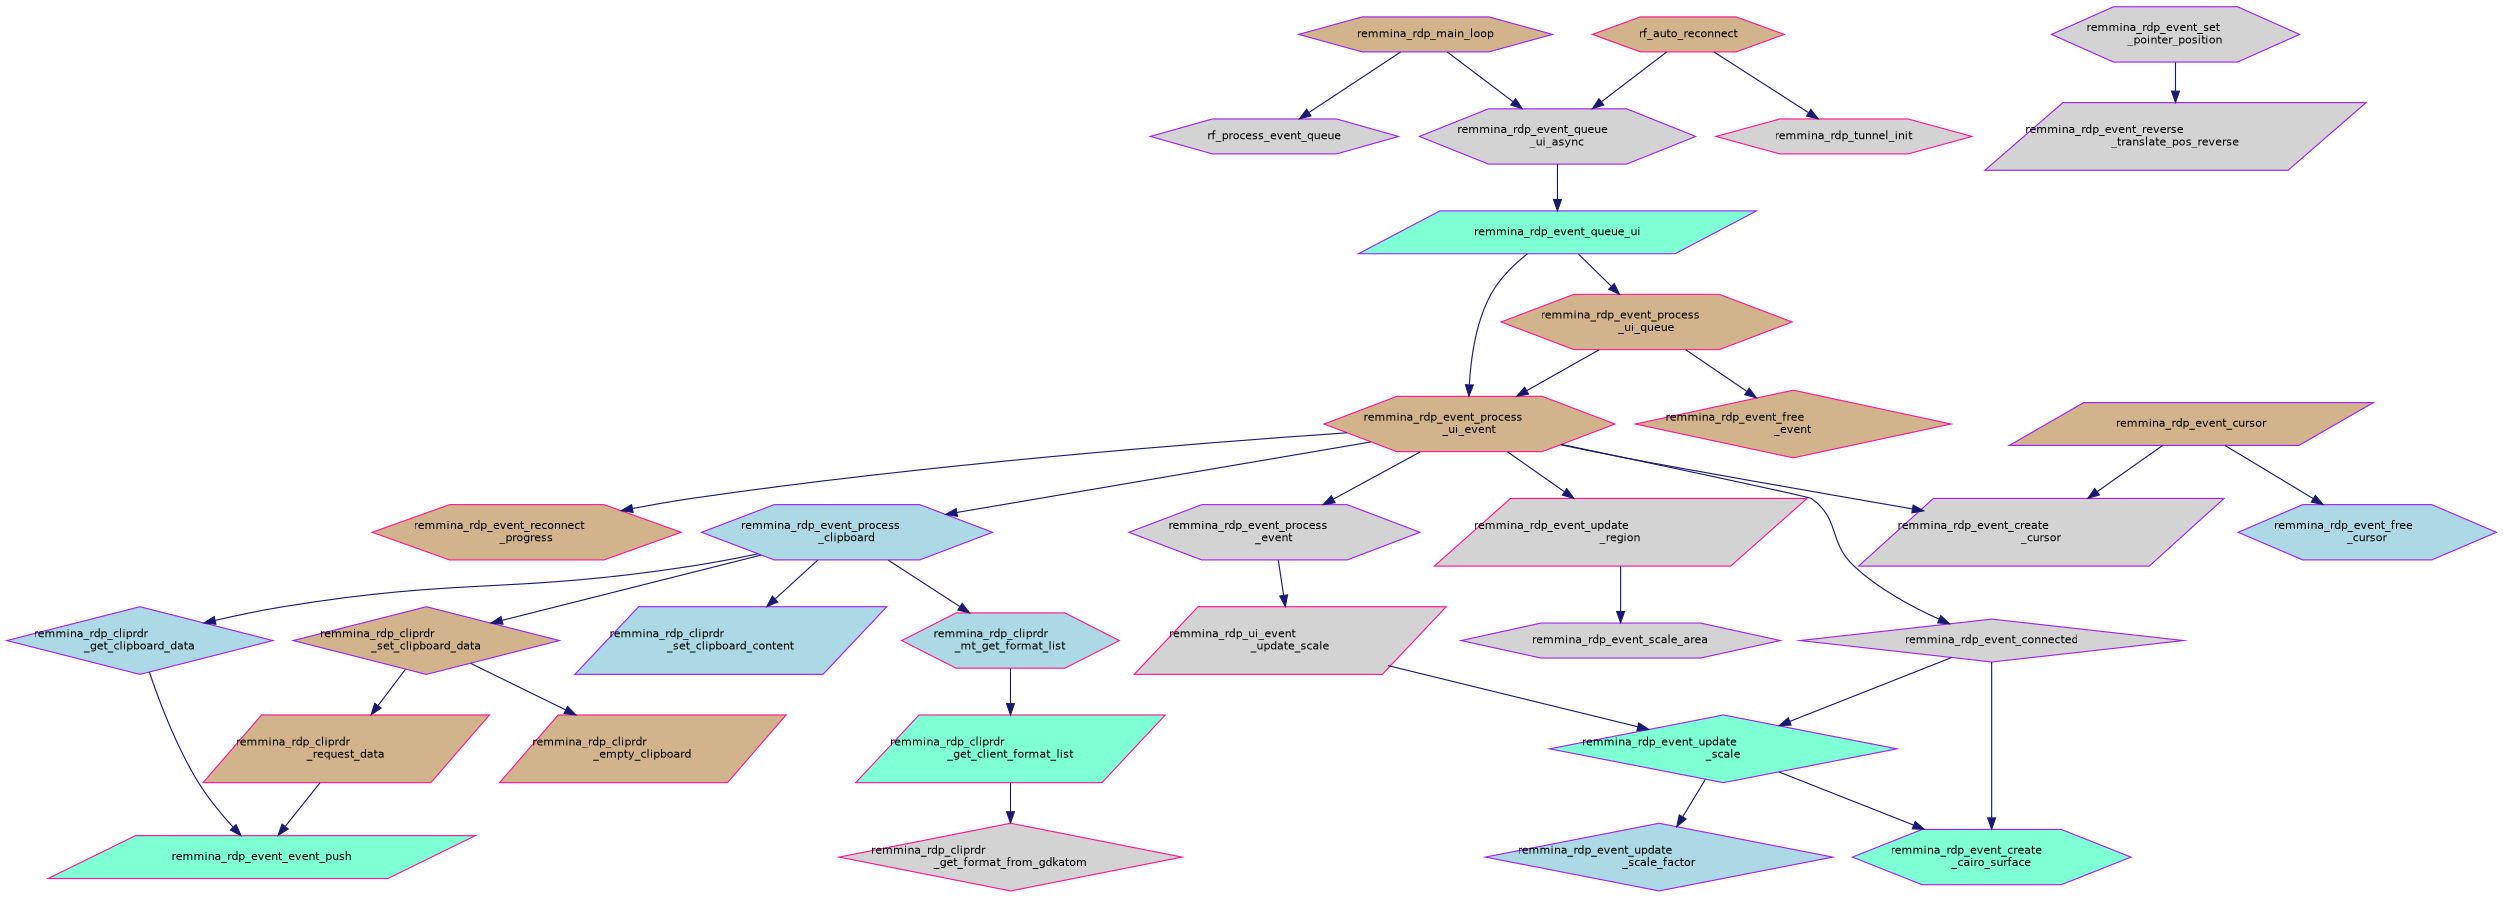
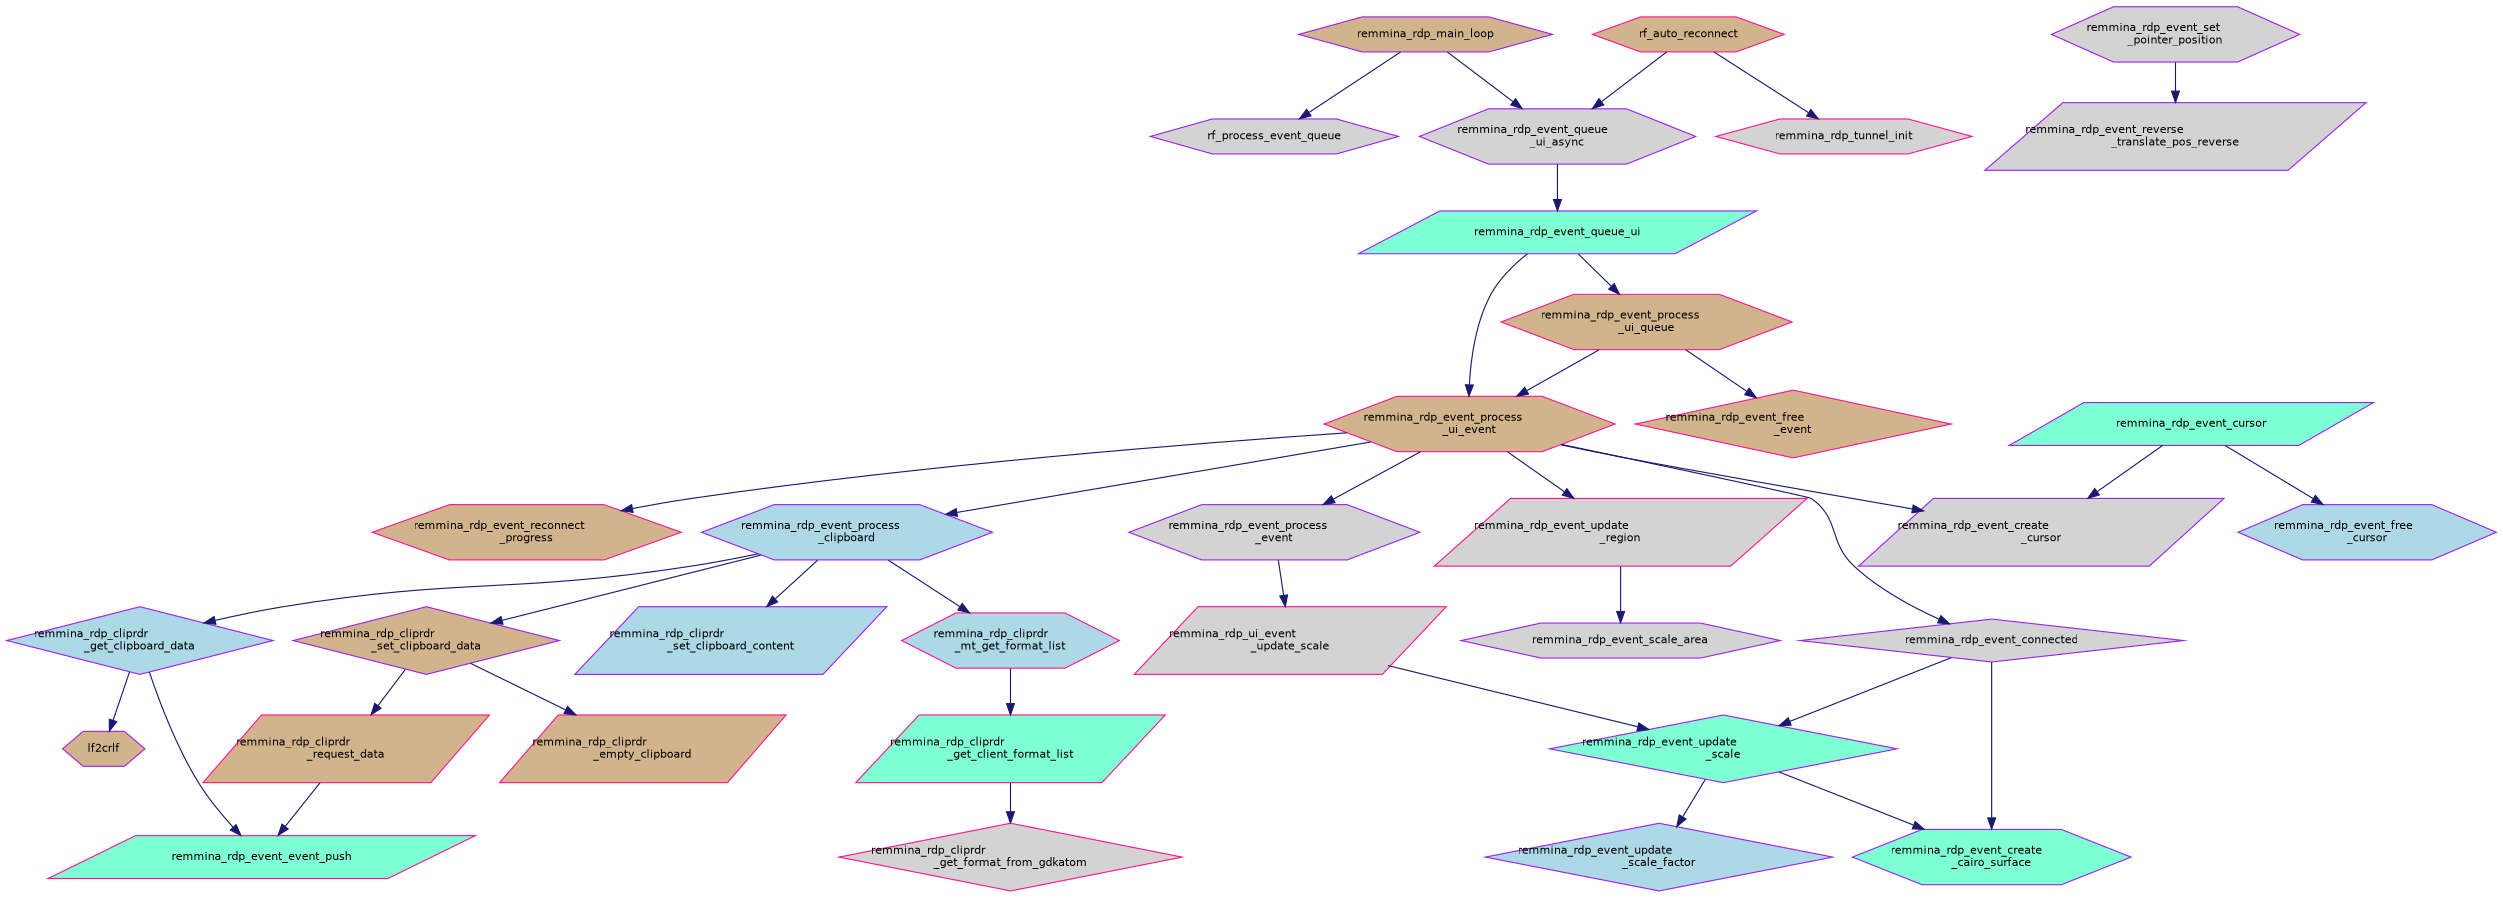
node "remmina_rdp_event_cursor": fillcolor tan -> aquamarine
node "lf2crlf": added
